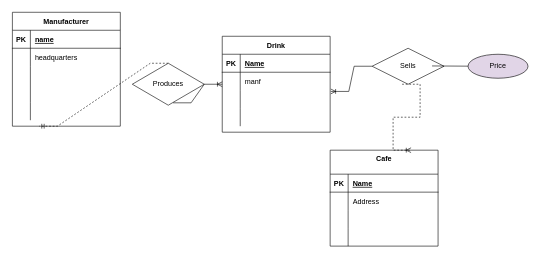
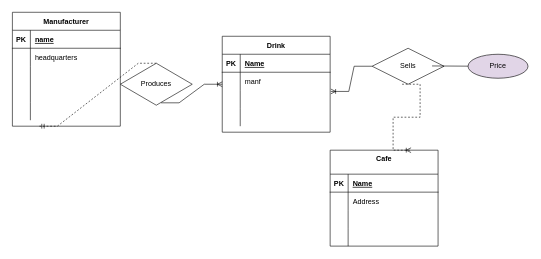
node "Produces": moved (168, 84) -> (156, 84)
